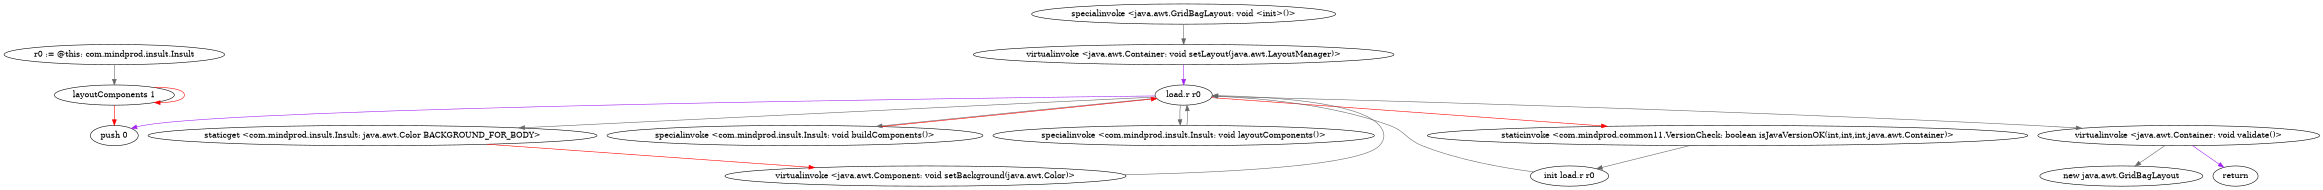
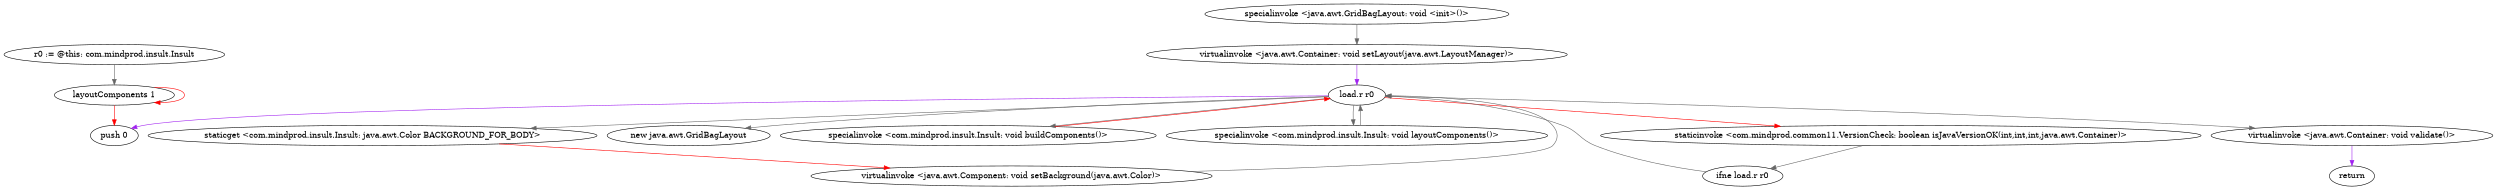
edge "virtualinvoke <java.awt.Container: void validate()>" -> "new java.awt.GridBagLayout": now "load.r r0" -> "new java.awt.GridBagLayout"
node "init load.r r0": label "init load.r r0" -> "ifne load.r r0"
